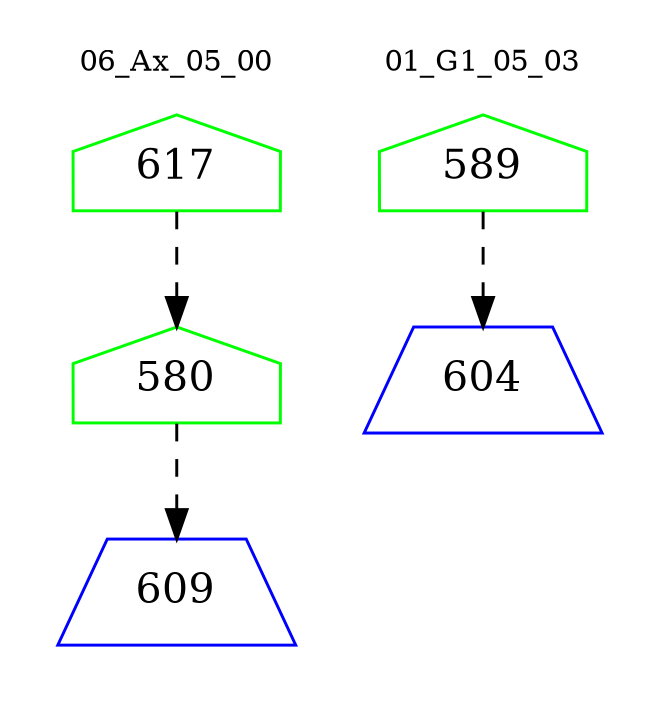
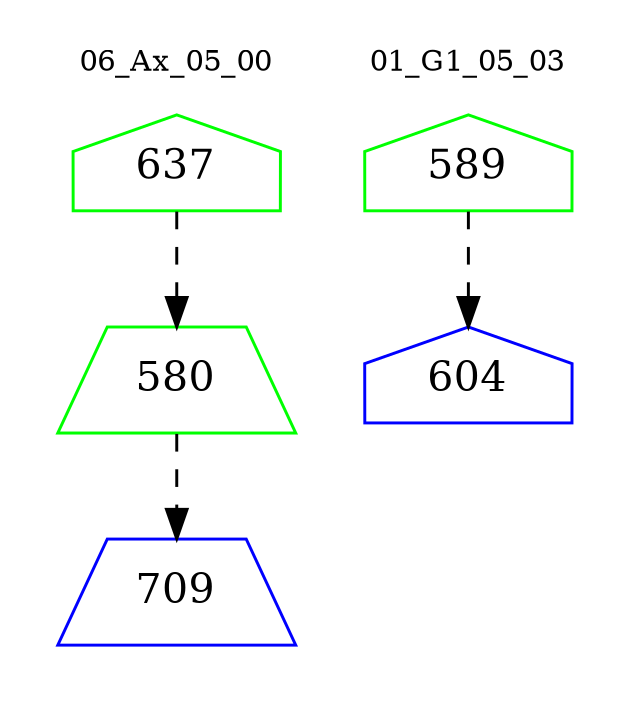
node "617": label "617" -> "637"
node "580": shape house -> trapezium
node "604": shape trapezium -> house
node "609": label "609" -> "709"
